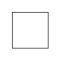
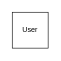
node "User": added
